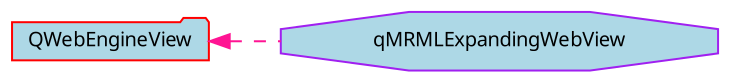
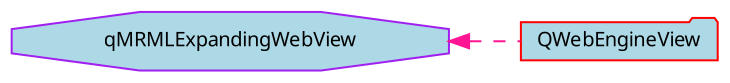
edge "qMRMLExpandingWebView" -> "QWebEngineView": reversed
